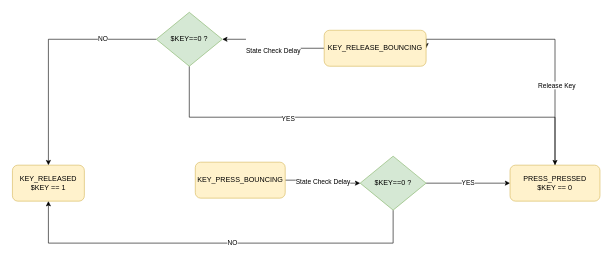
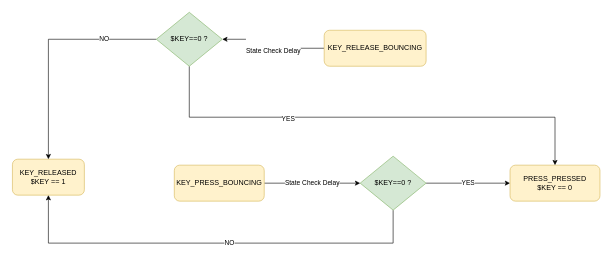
edge "PRESS_PRESSED $KEY == 0" -> "KEY_RELEASE_BOUNCING": removed, label "Release Key"
node "KEY_PRESS_BOUNCING": moved (240, 180) -> (219, 183)
node "KEY_RELEASED $KEY == 1": moved (48, 183) -> (48, 177)
